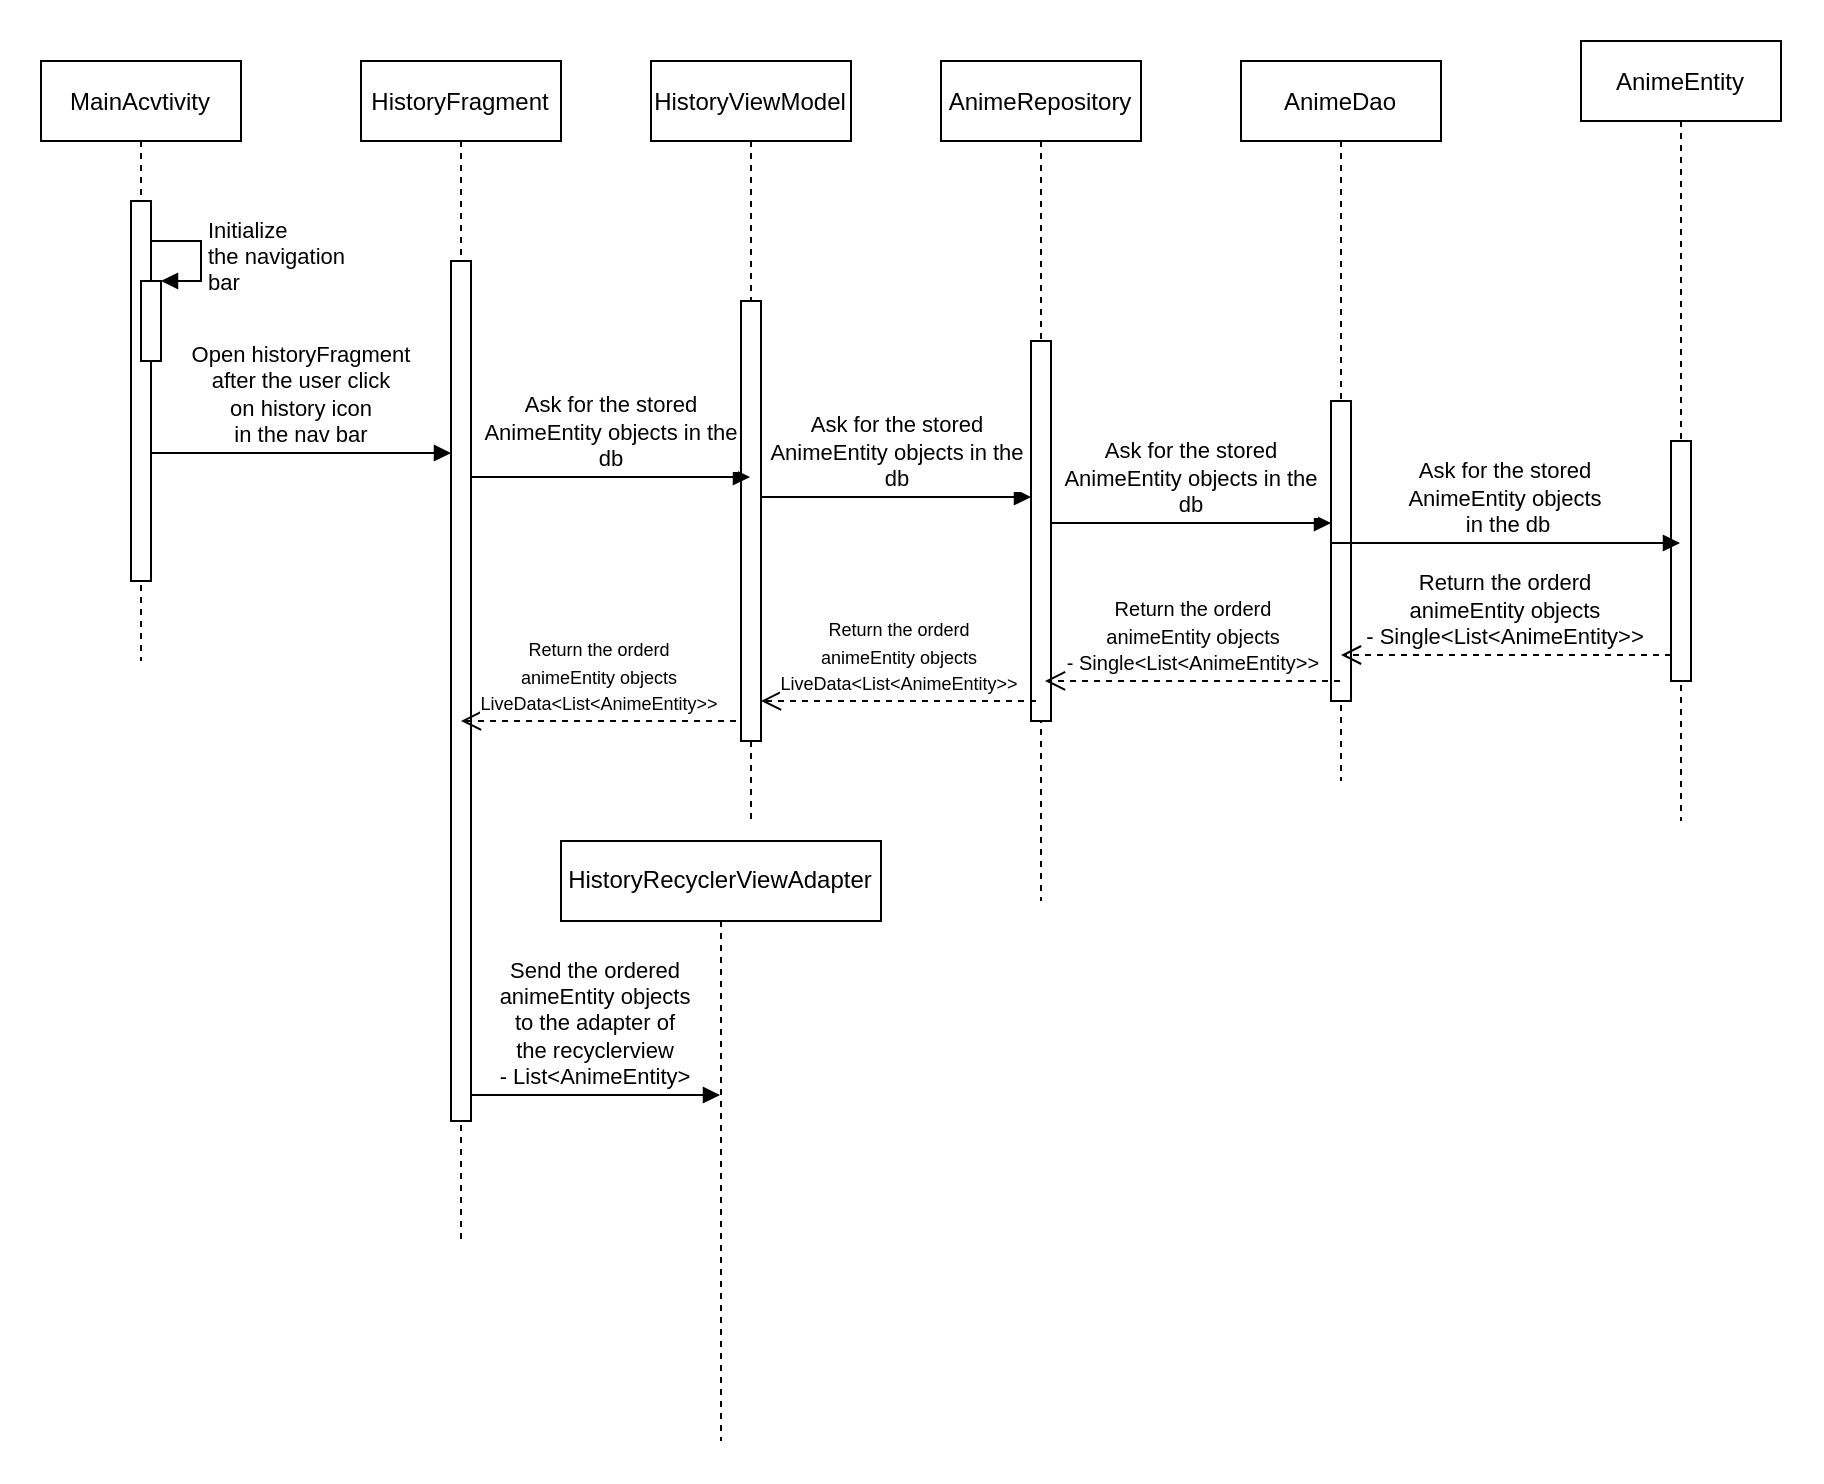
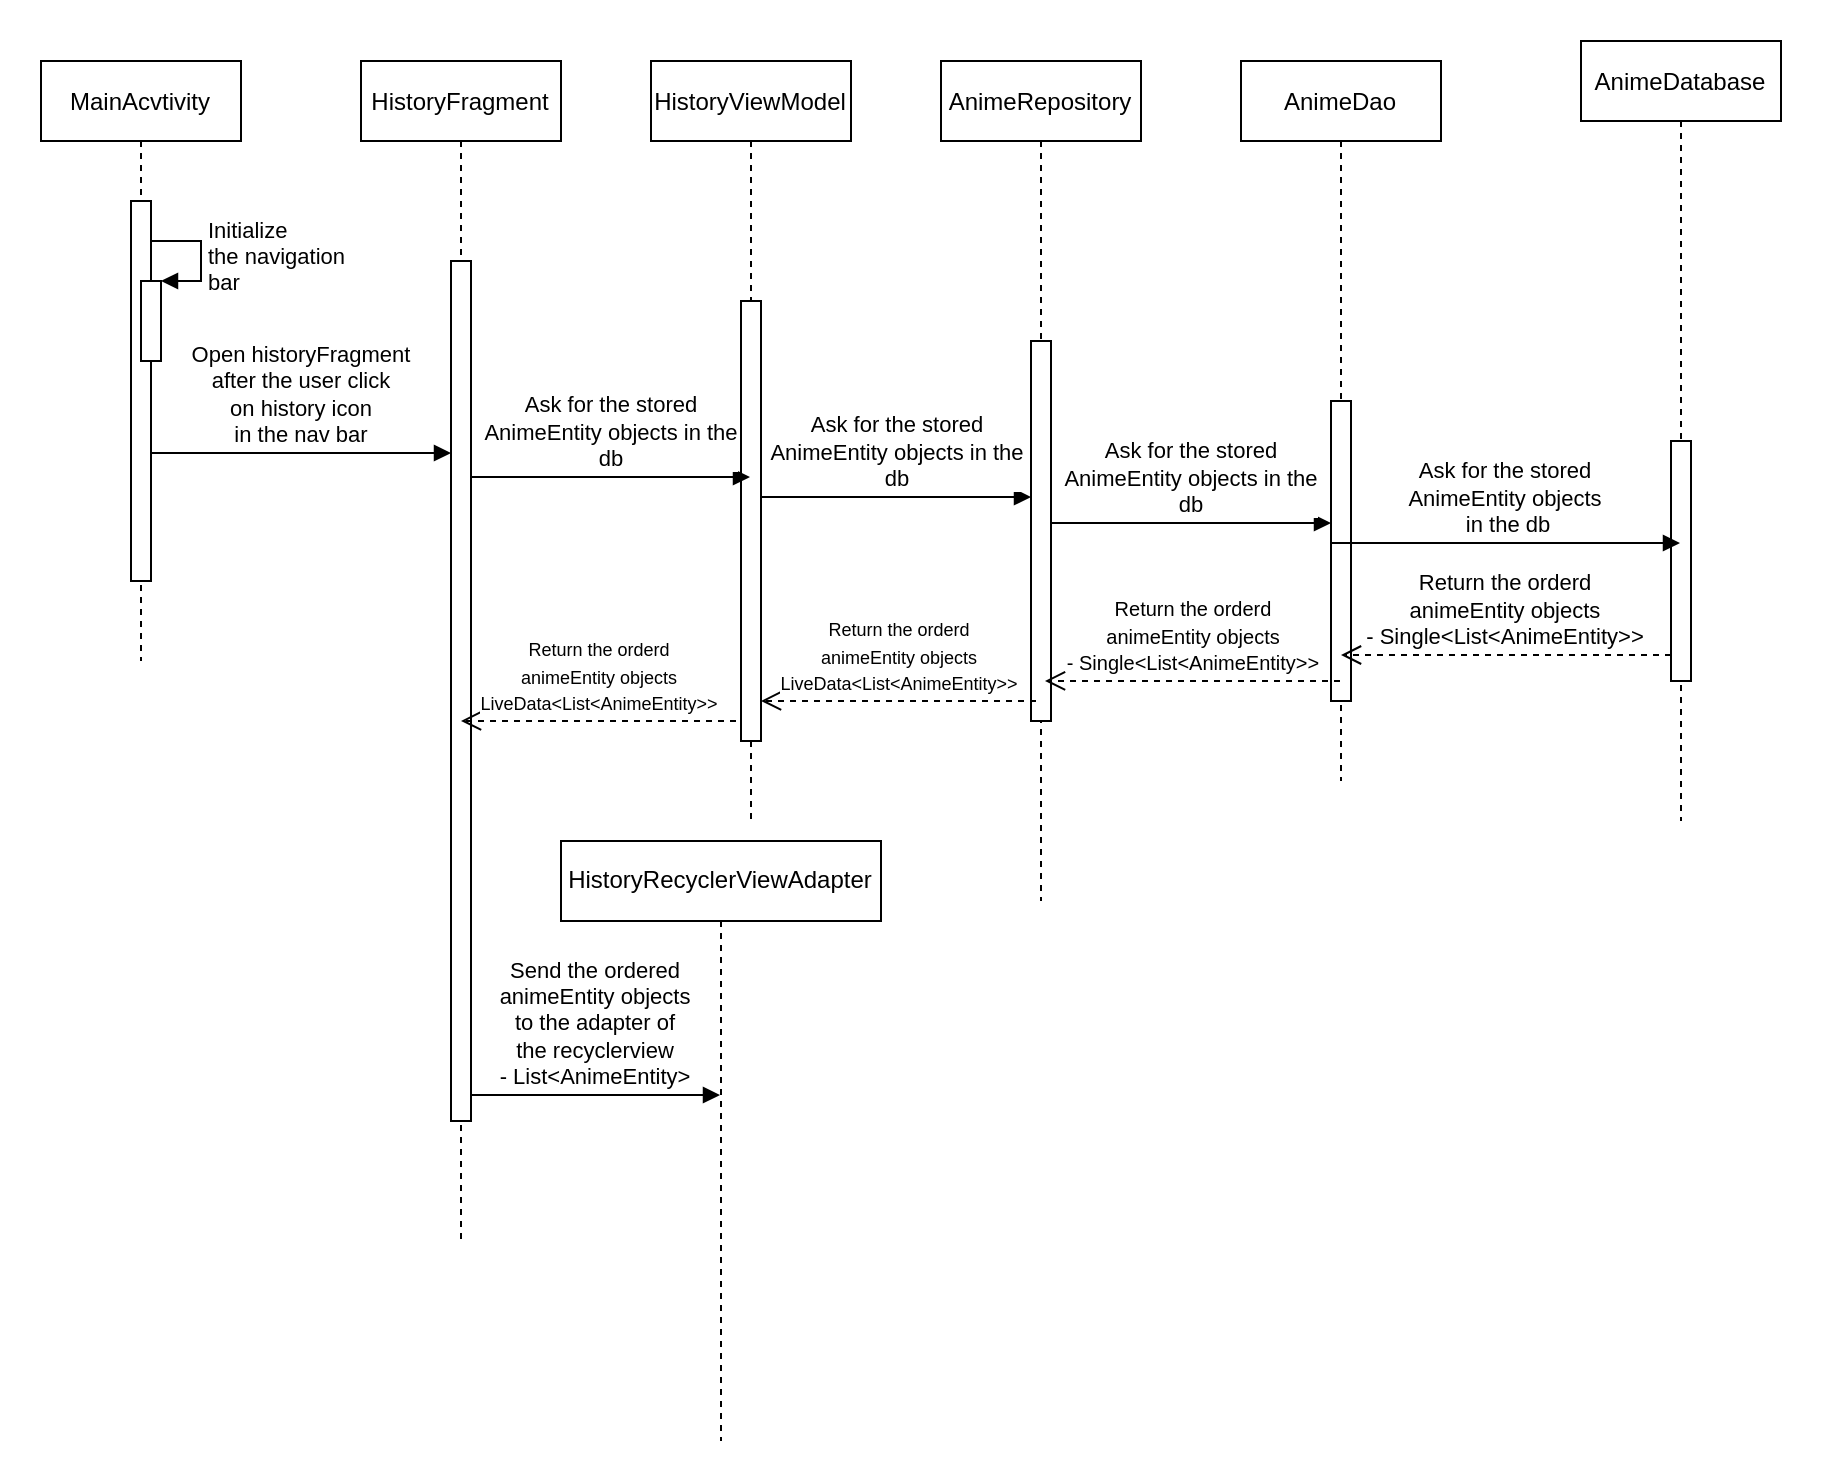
node "AnimeEntity": label "AnimeEntity" -> "AnimeDatabase"
